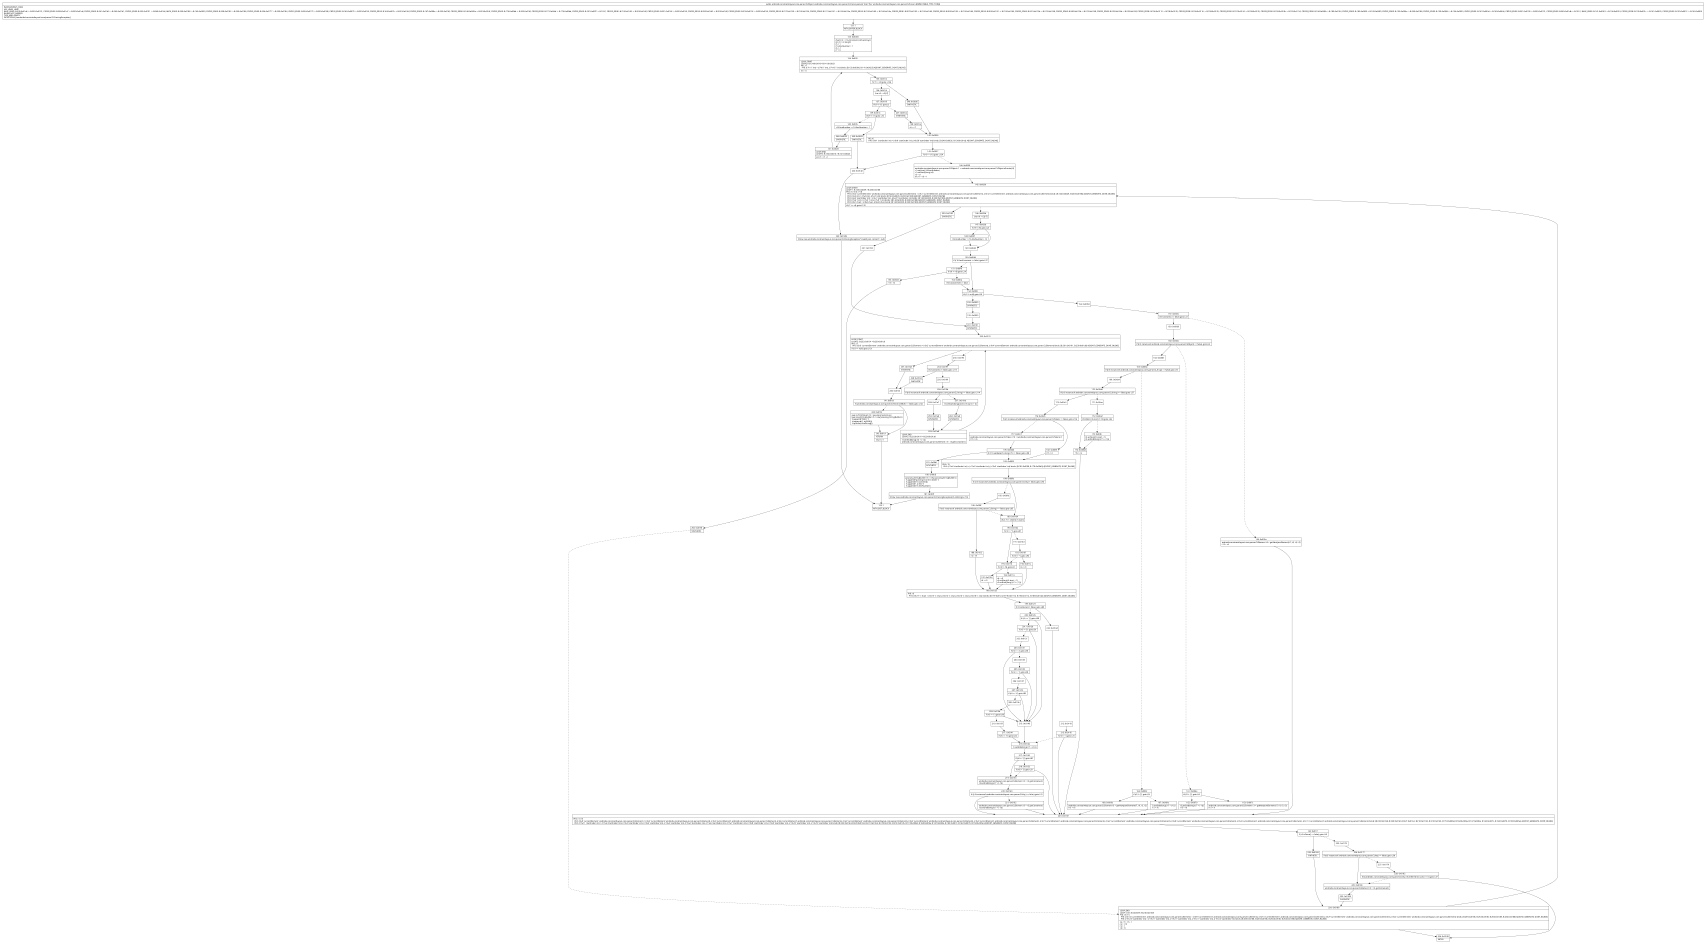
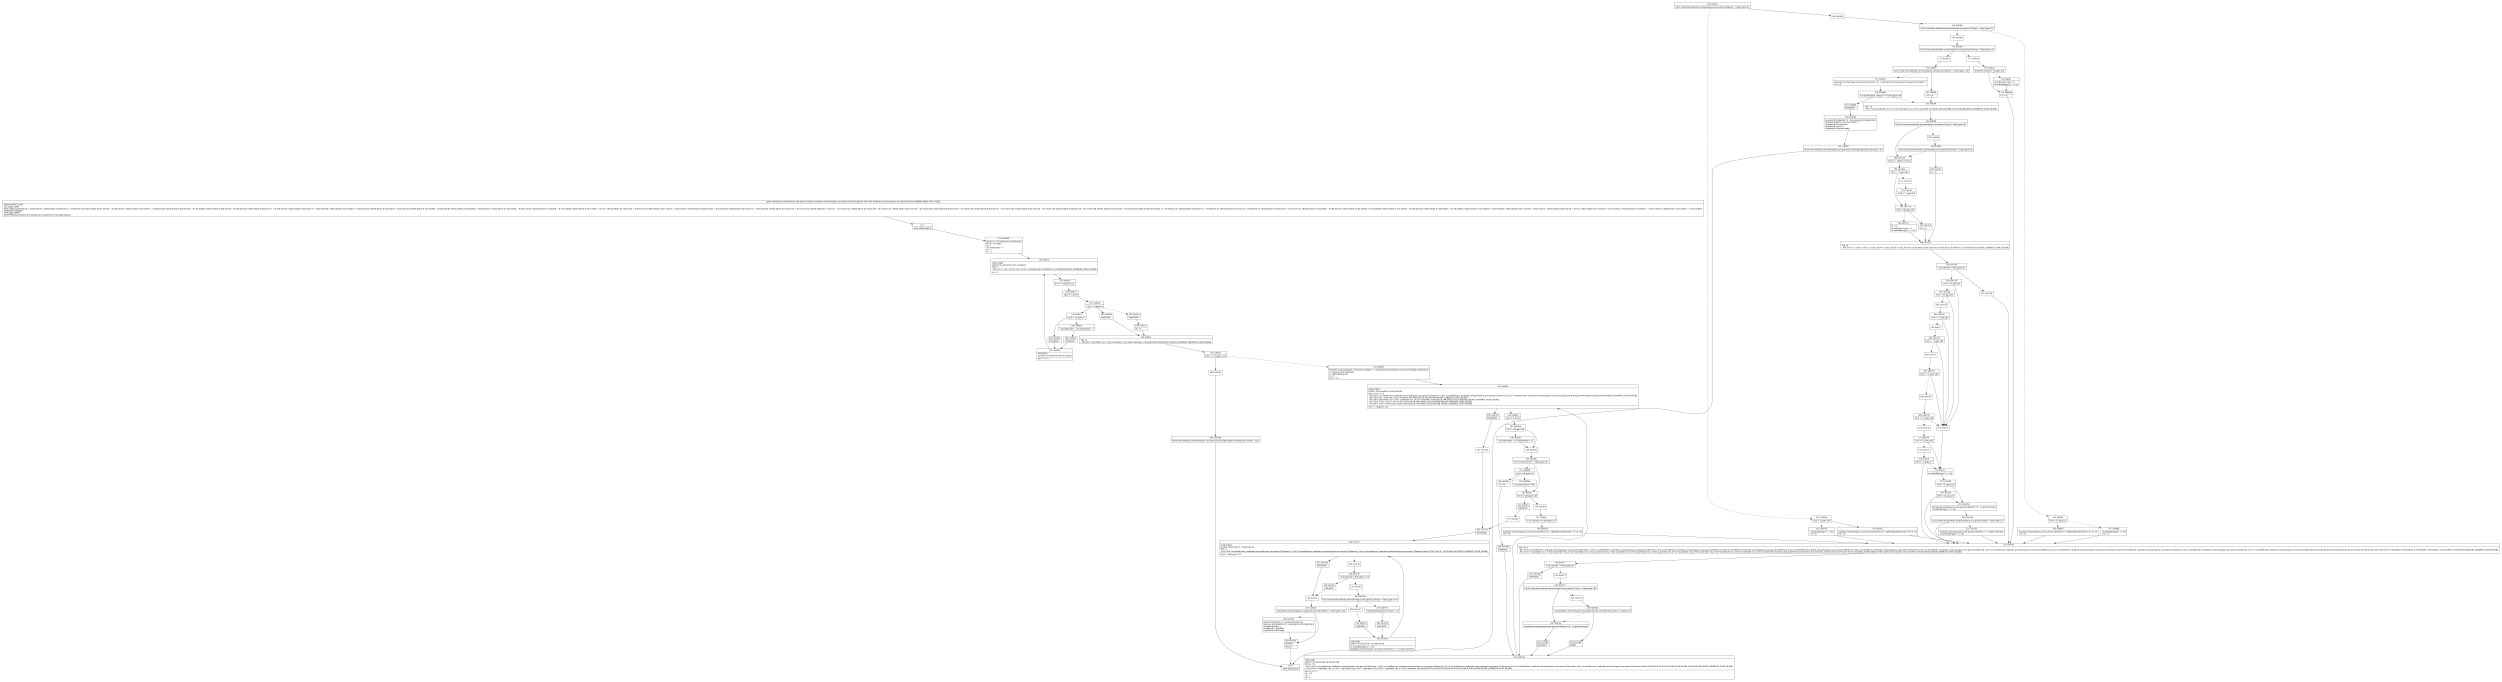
edge "135: 0x0012" -> "246: 0x0026": now "137: 0x0018" -> "246: 0x0026"
edge "249: 0x0023" -> "244: 0x01d2": now "249: 0x0023" -> "141: 0x0023"
node "159: 0x0068": removed
edge "211: 0x0141" -> "212: 0x0143": added
node "194: 0x0112": removed
edge "254: 0x0188" -> "230: 0x0188": style dashed -> solid
edge "230: 0x0188" -> "256: 0x0188": reversed
